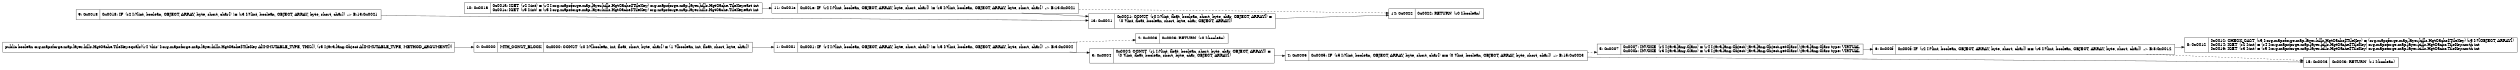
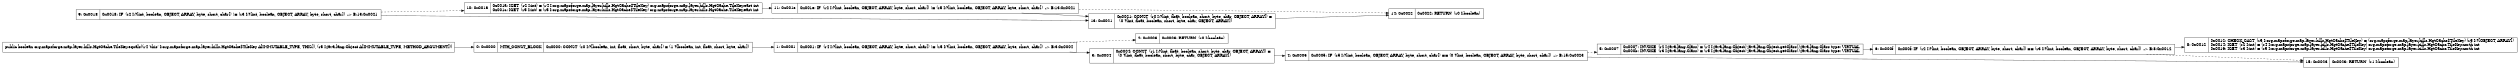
edge "9: 0x0018" -> "10: 0x001a": added
